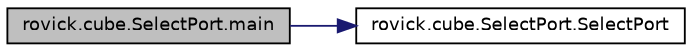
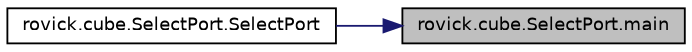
edge "rovick.cube.SelectPort.main" -> "rovick.cube.SelectPort.SelectPort": reversed
